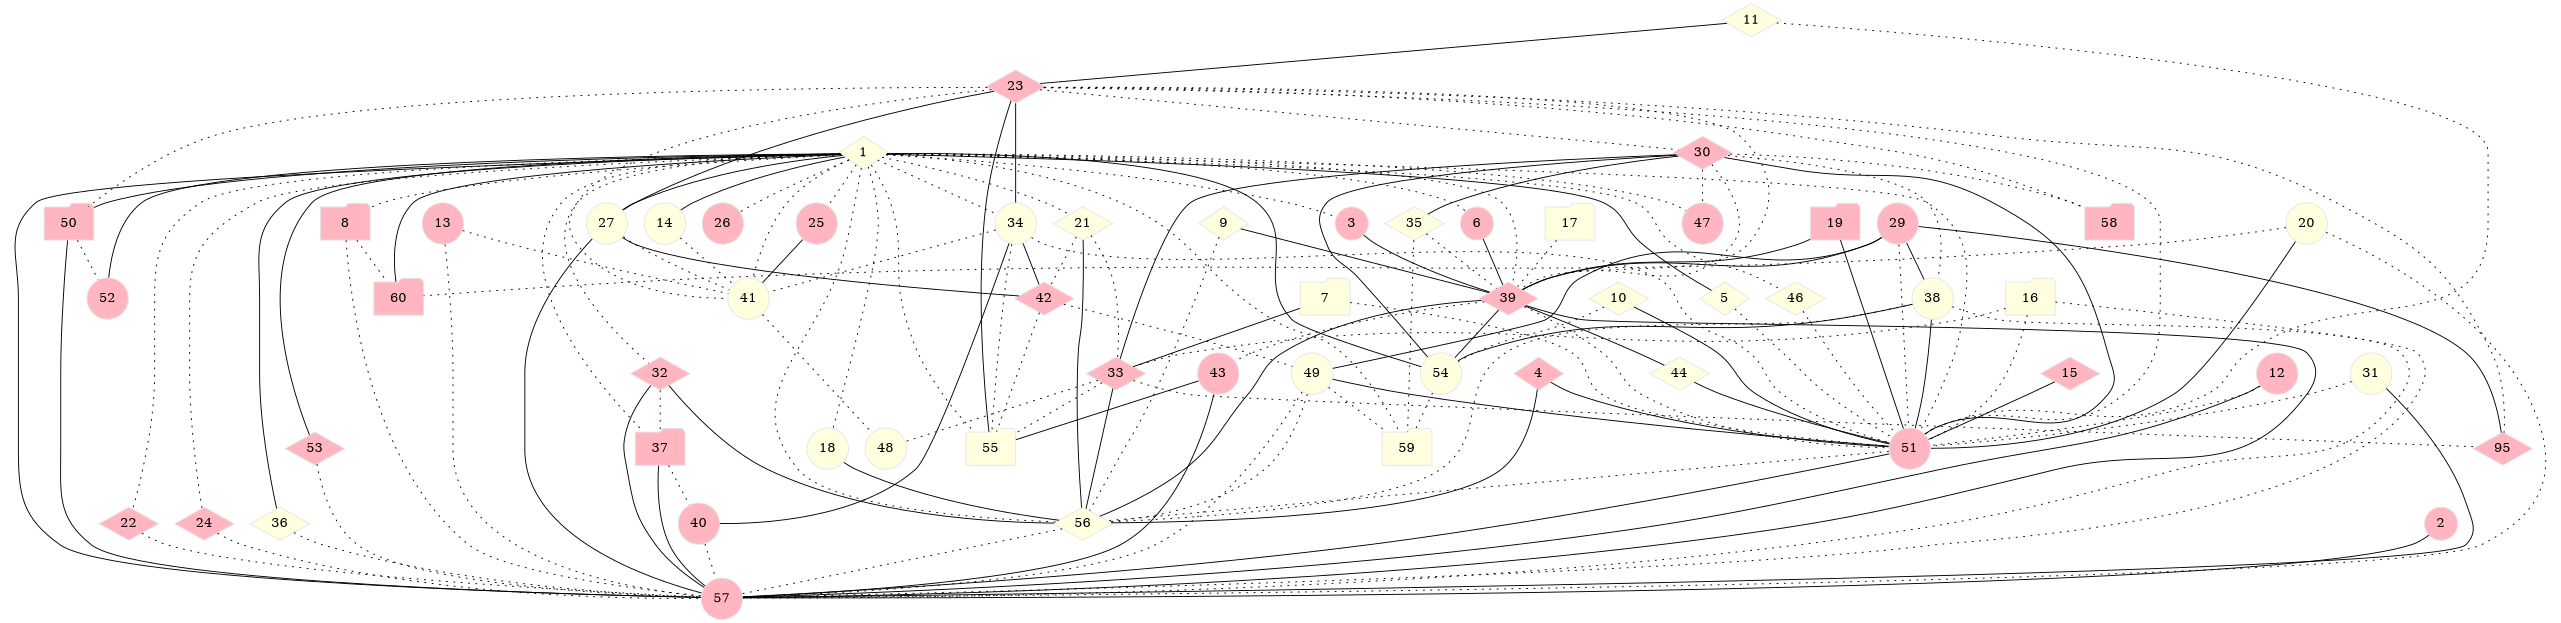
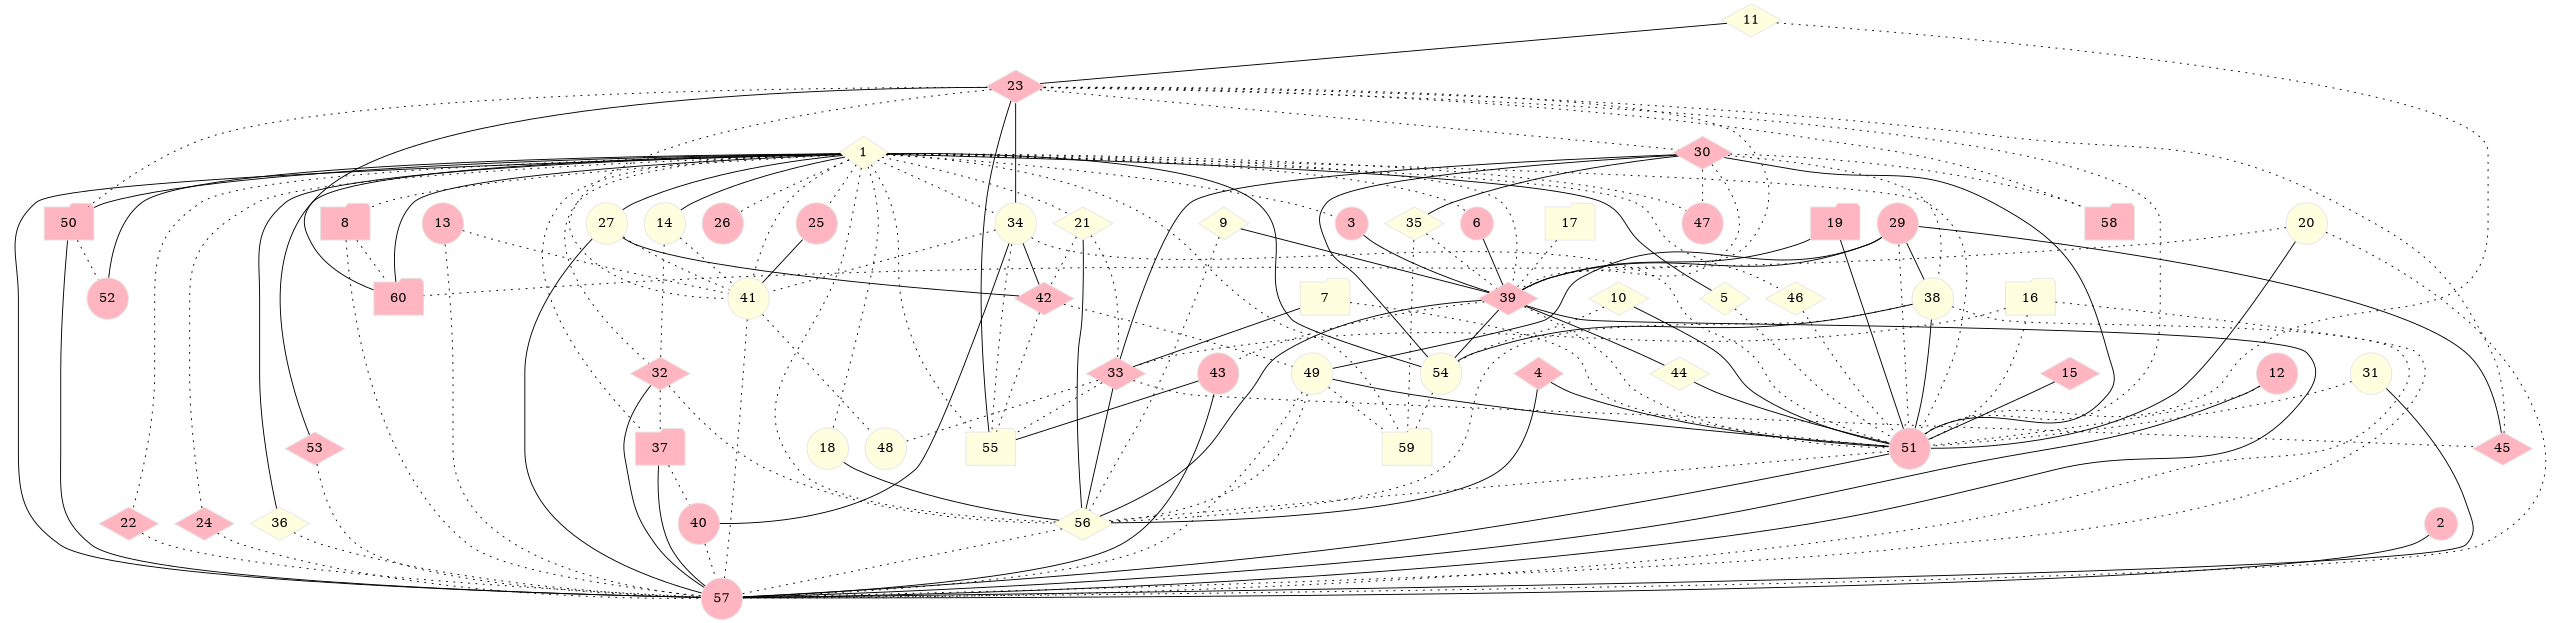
edge "23" -- "27": now "23" -- "60"
edge "14" -- "32": added
edge "41" -- "57": added
node "95": label "95" -> "45"
edge "32" -- "56": style solid -> dotted
